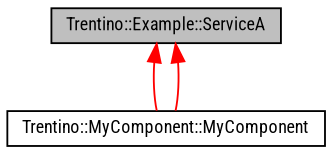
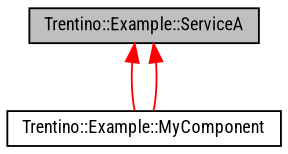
node "Trentino::MyComponent::MyComponent": label "Trentino::MyComponent::MyComponent" -> "Trentino::Example::MyComponent"
